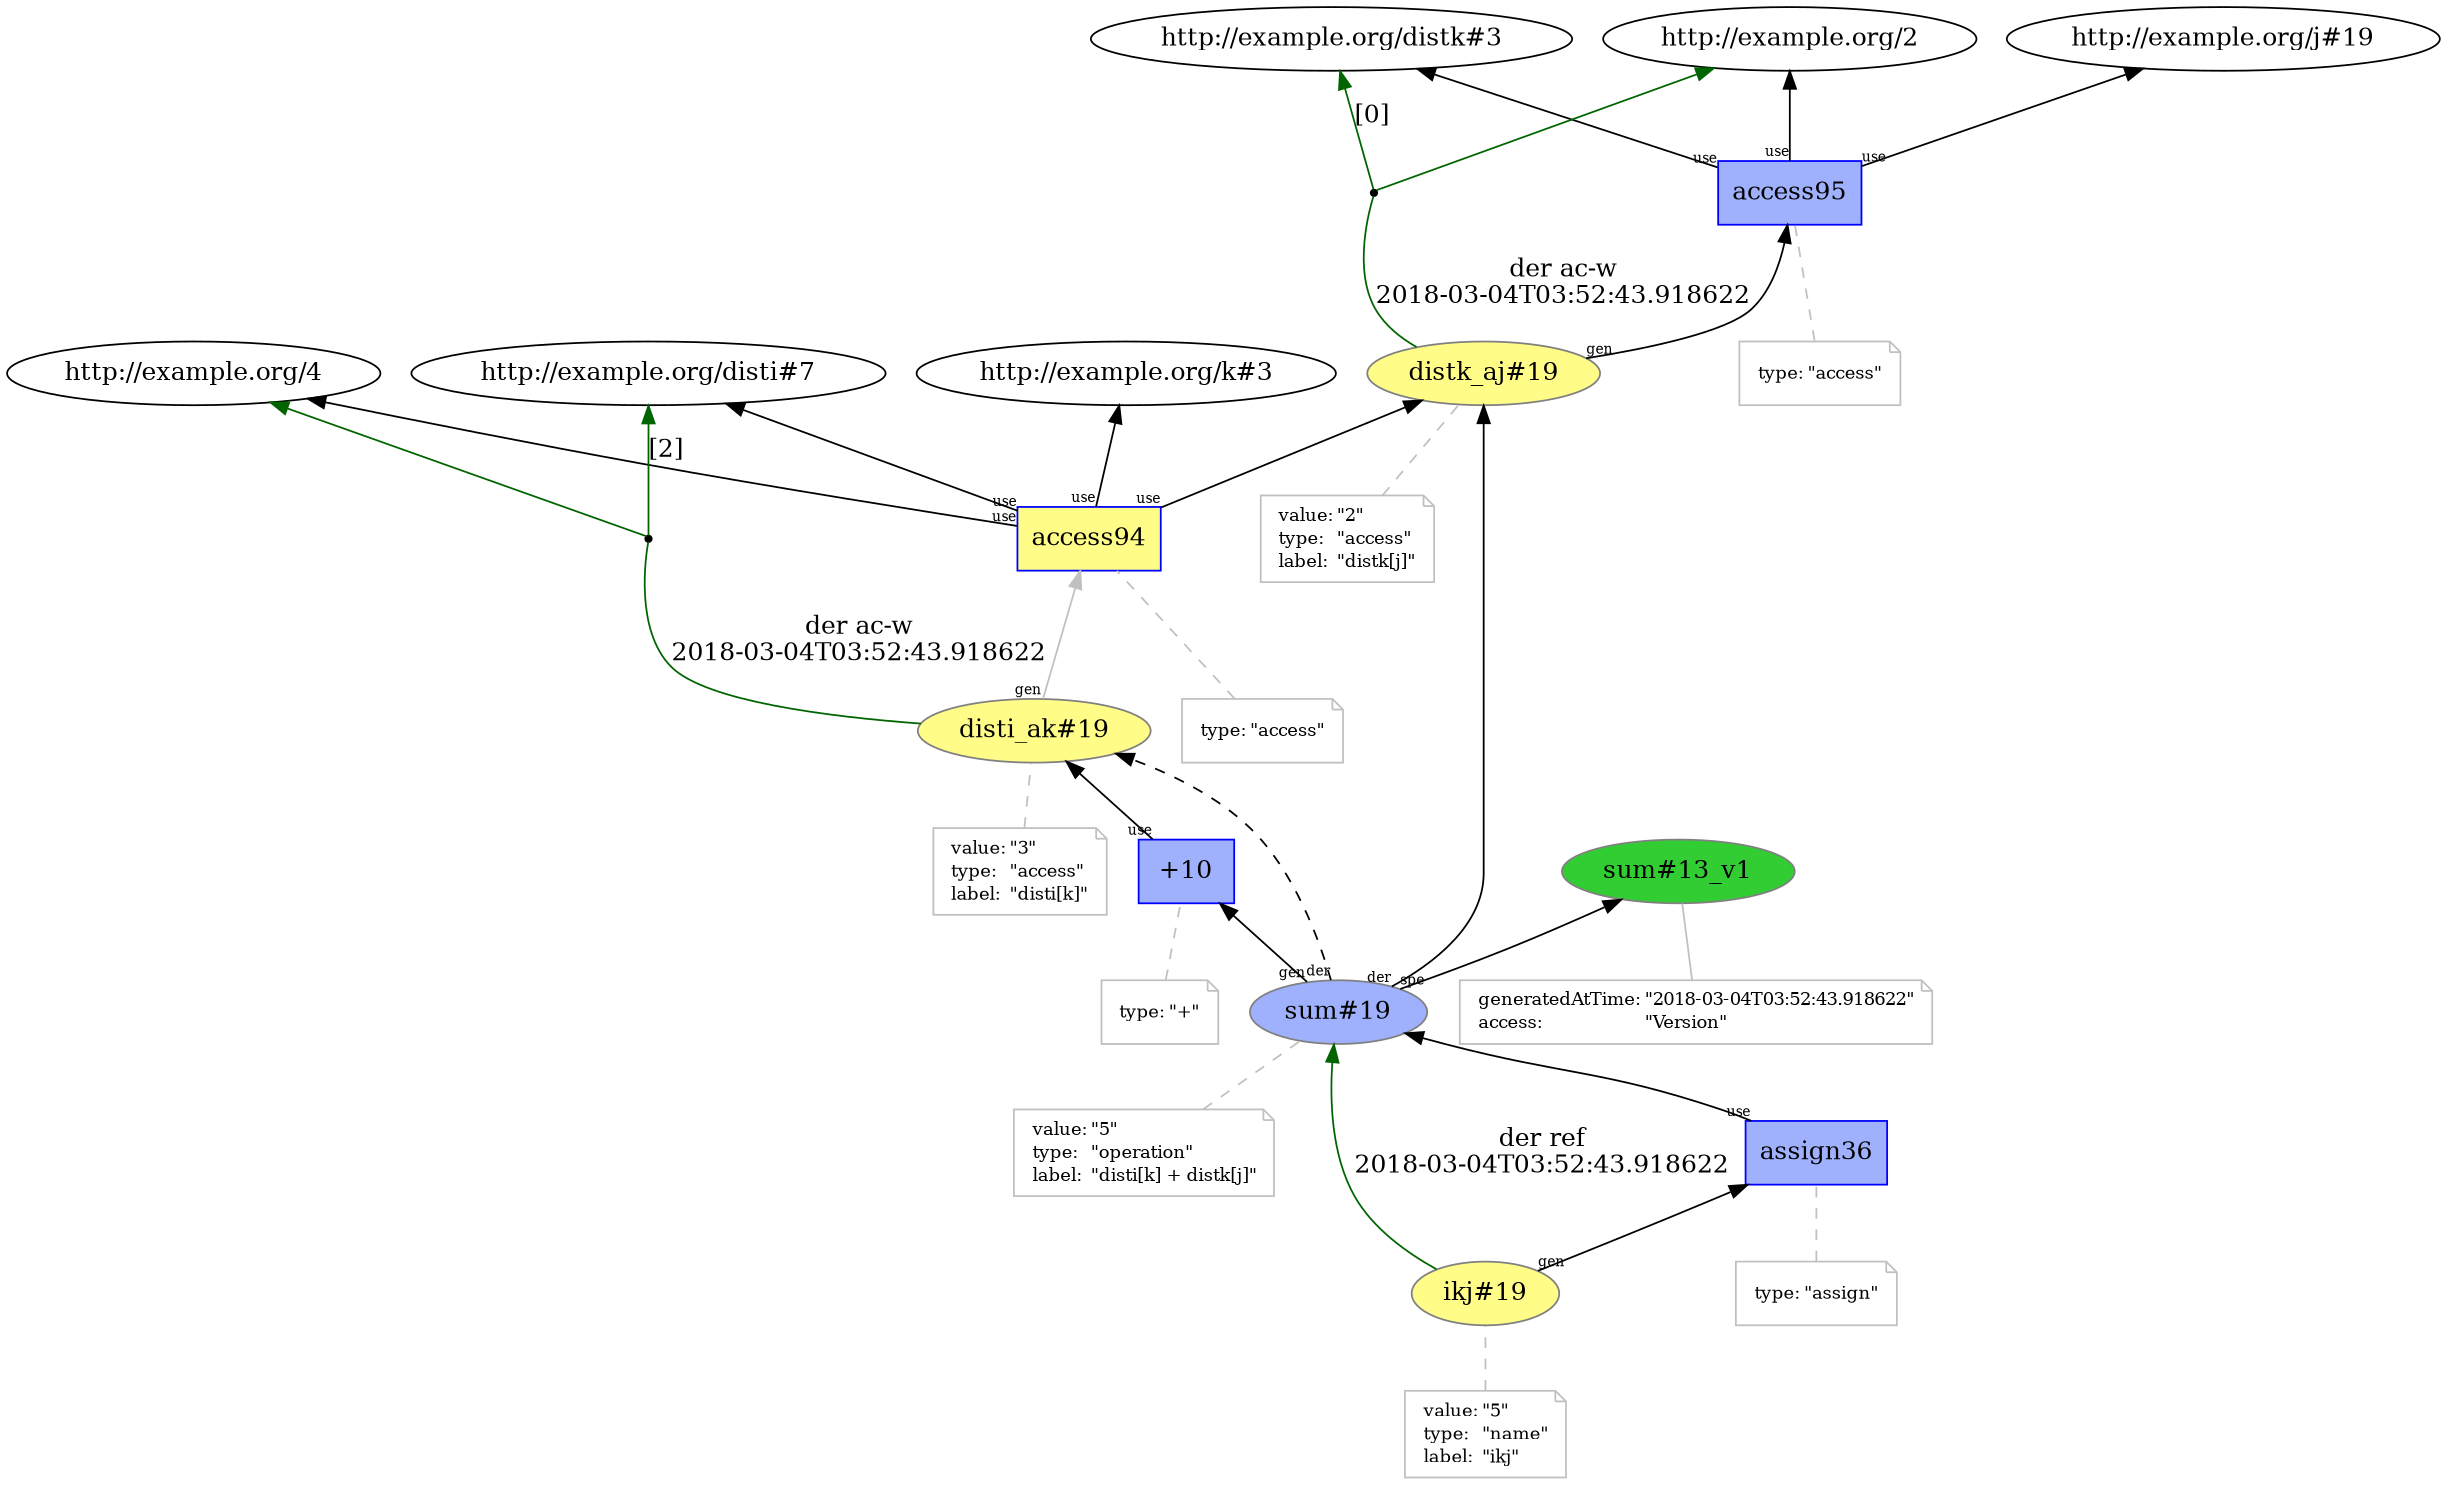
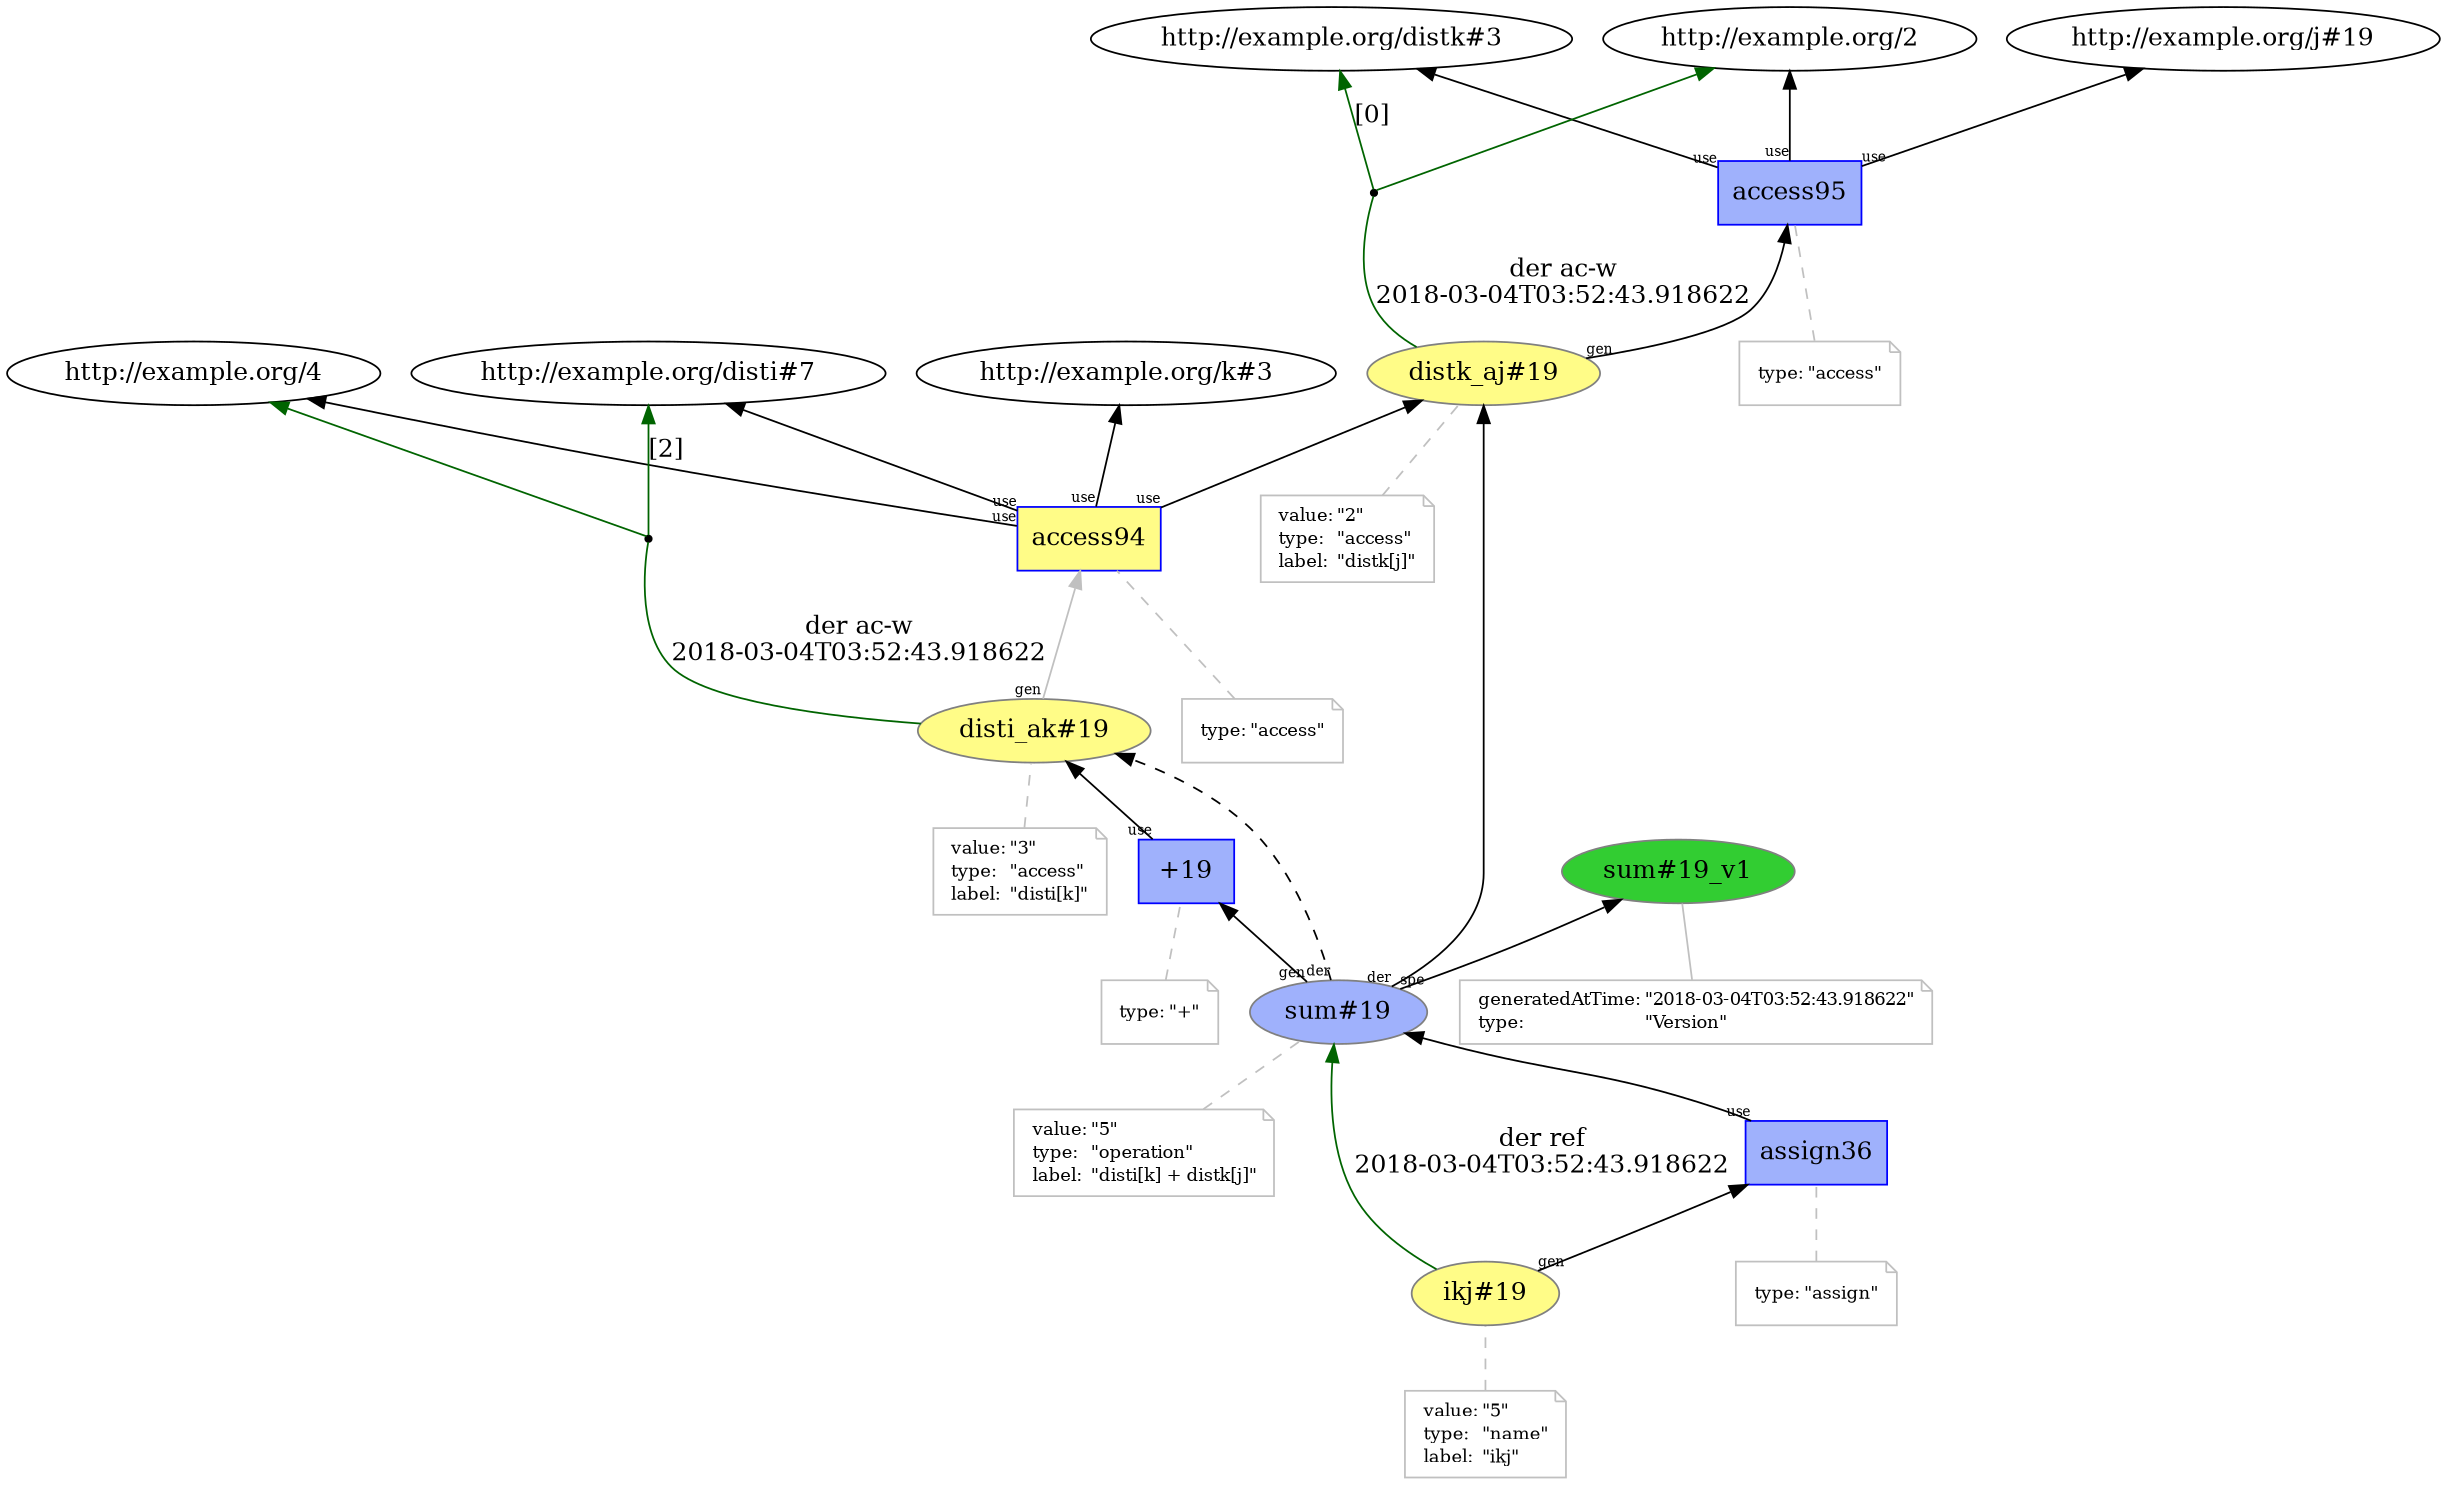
node "+10": label "+10" -> "+19"
node "sum#13_v1": label "sum#13_v1" -> "sum#19_v1"
node "generatedAtTime:": text "access:" -> "type:"
